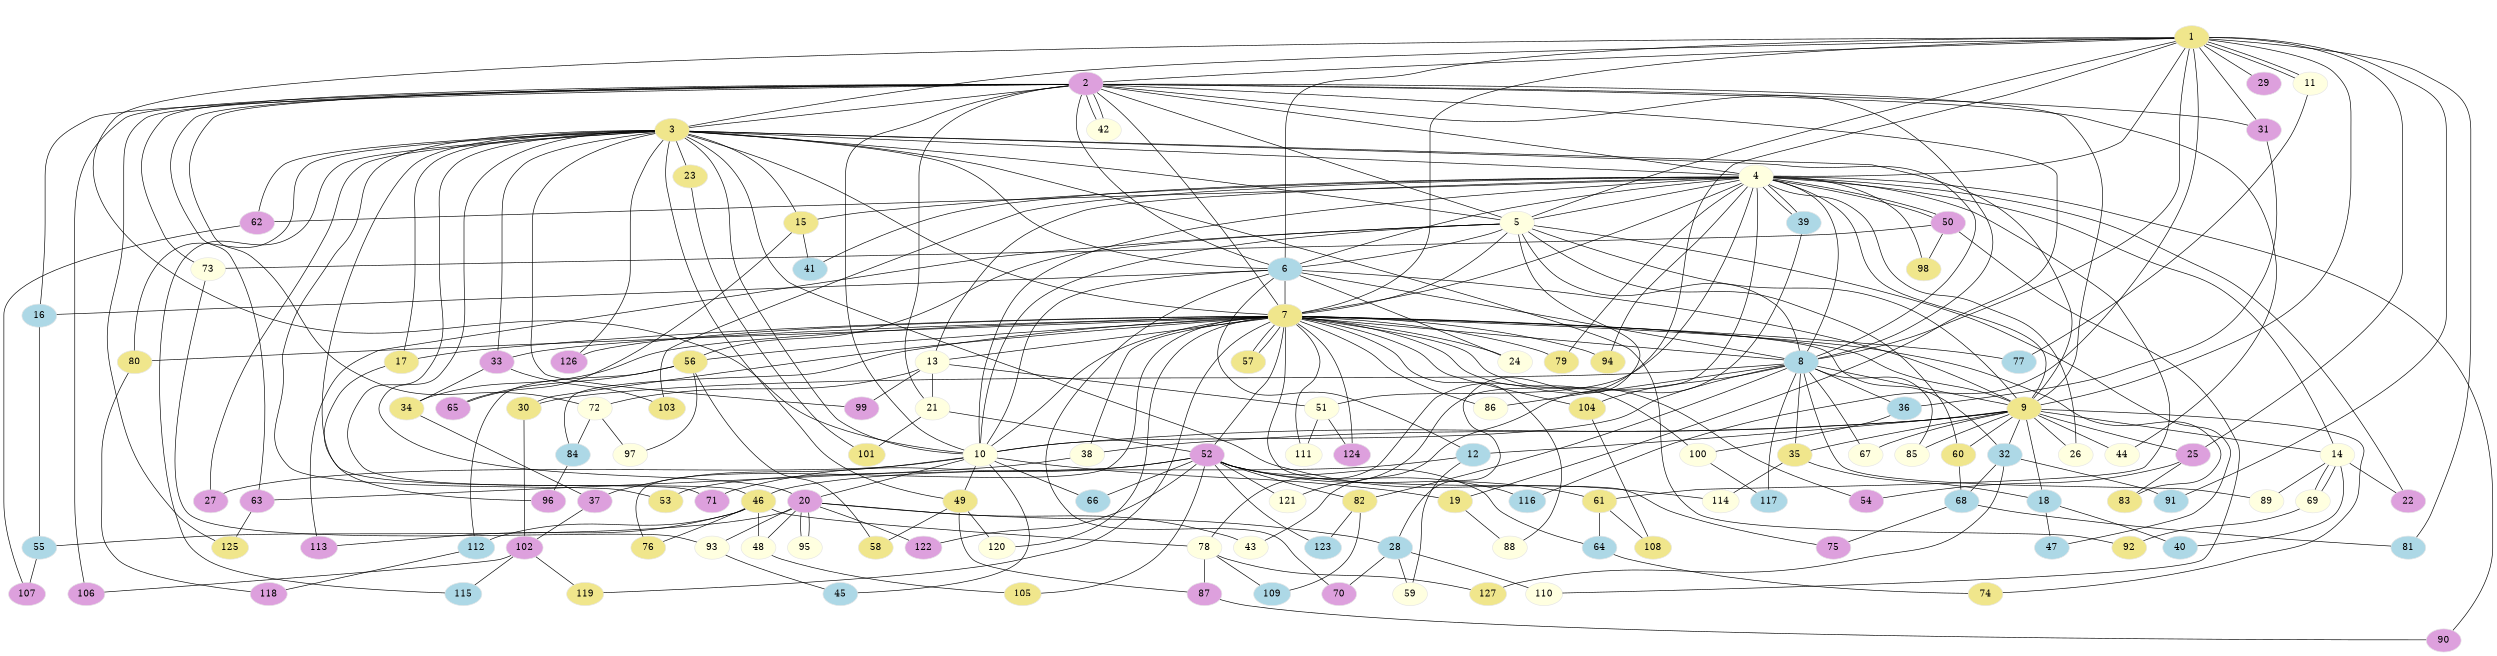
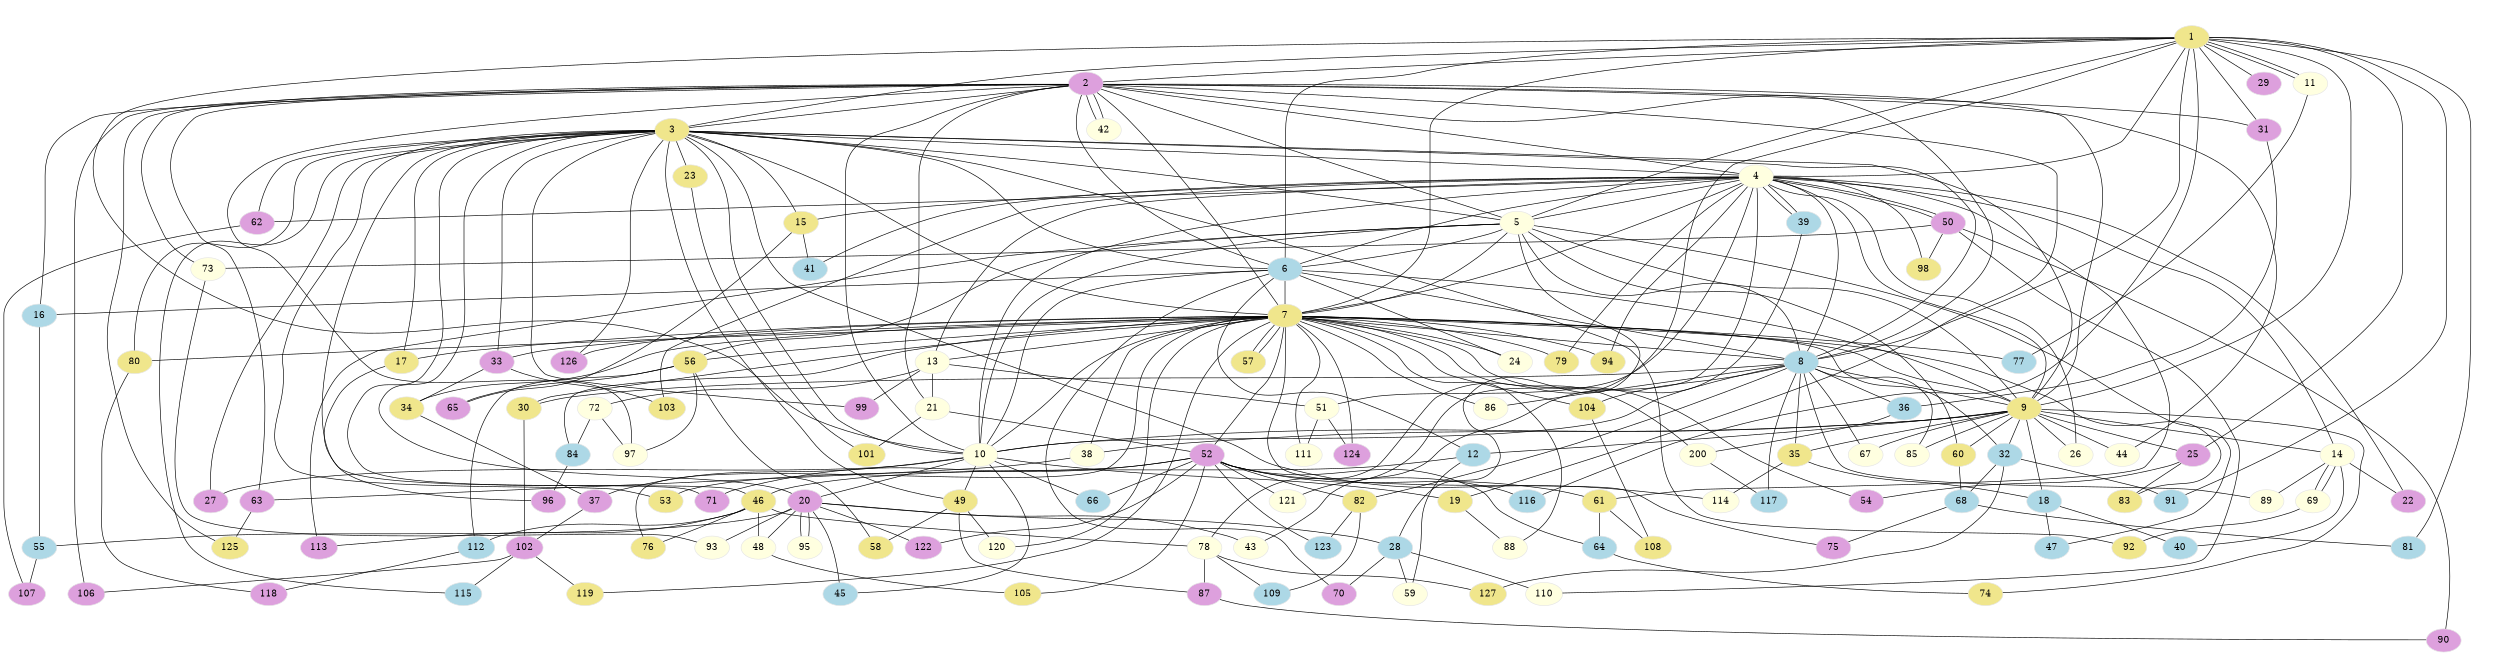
edge "2" -- "72": now "2" -- "97"
edge "4" -- "90": now "50" -- "90"
node "100": label "100" -> "200"
edge "93" -- "45": now "20" -- "45"
